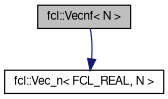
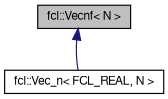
edge "fcl::Vecnf< N >" -> "fcl::Vec_n< FCL_REAL, N >": reversed
